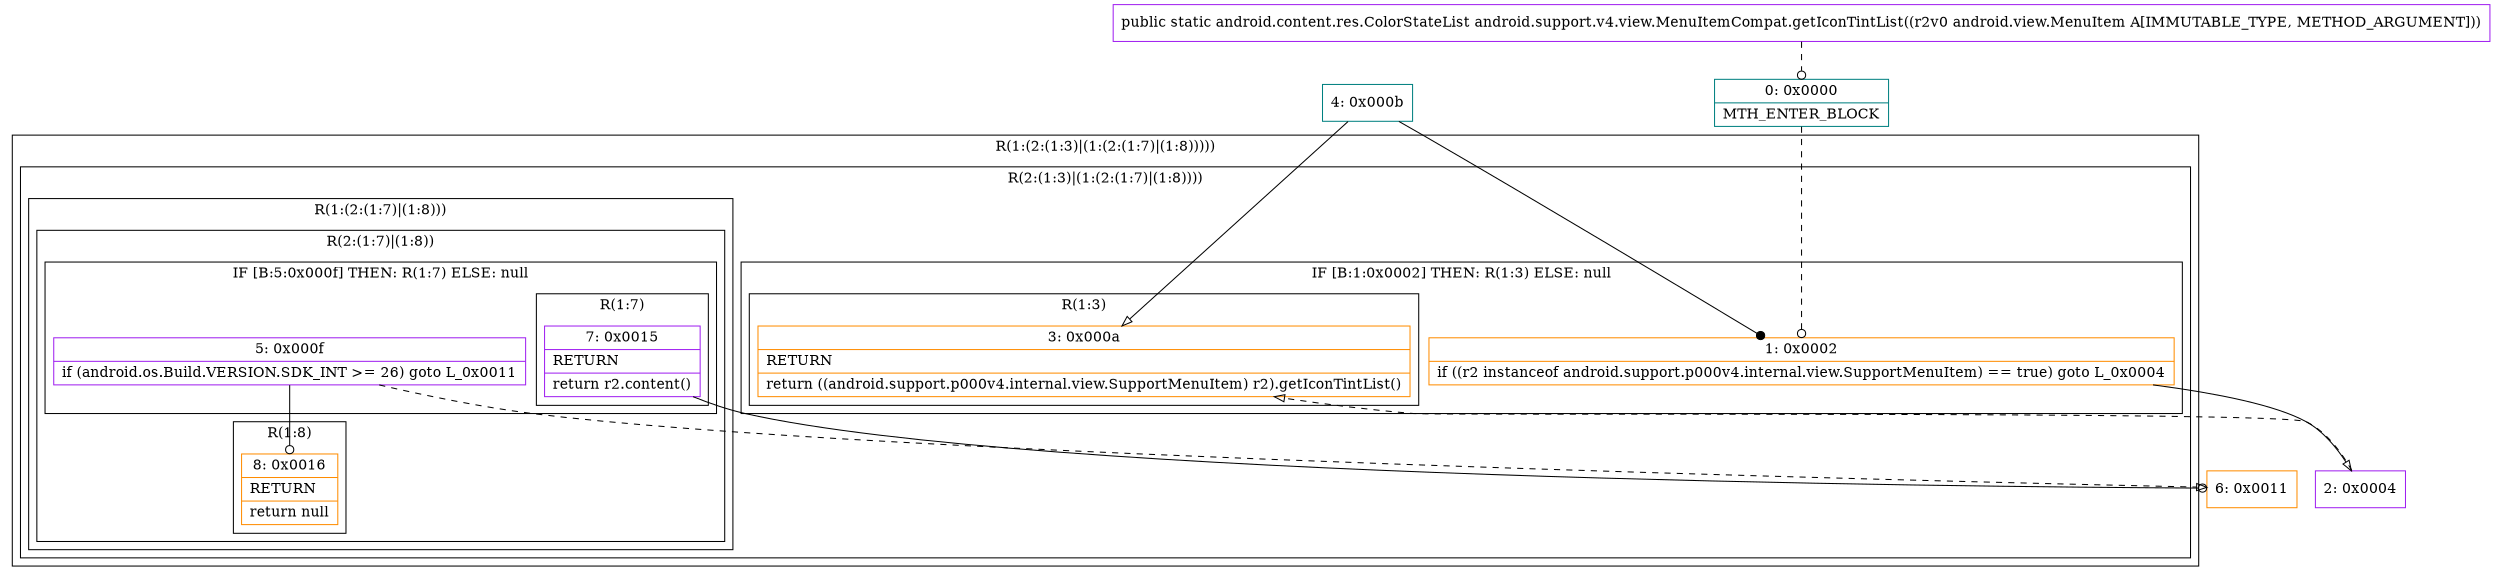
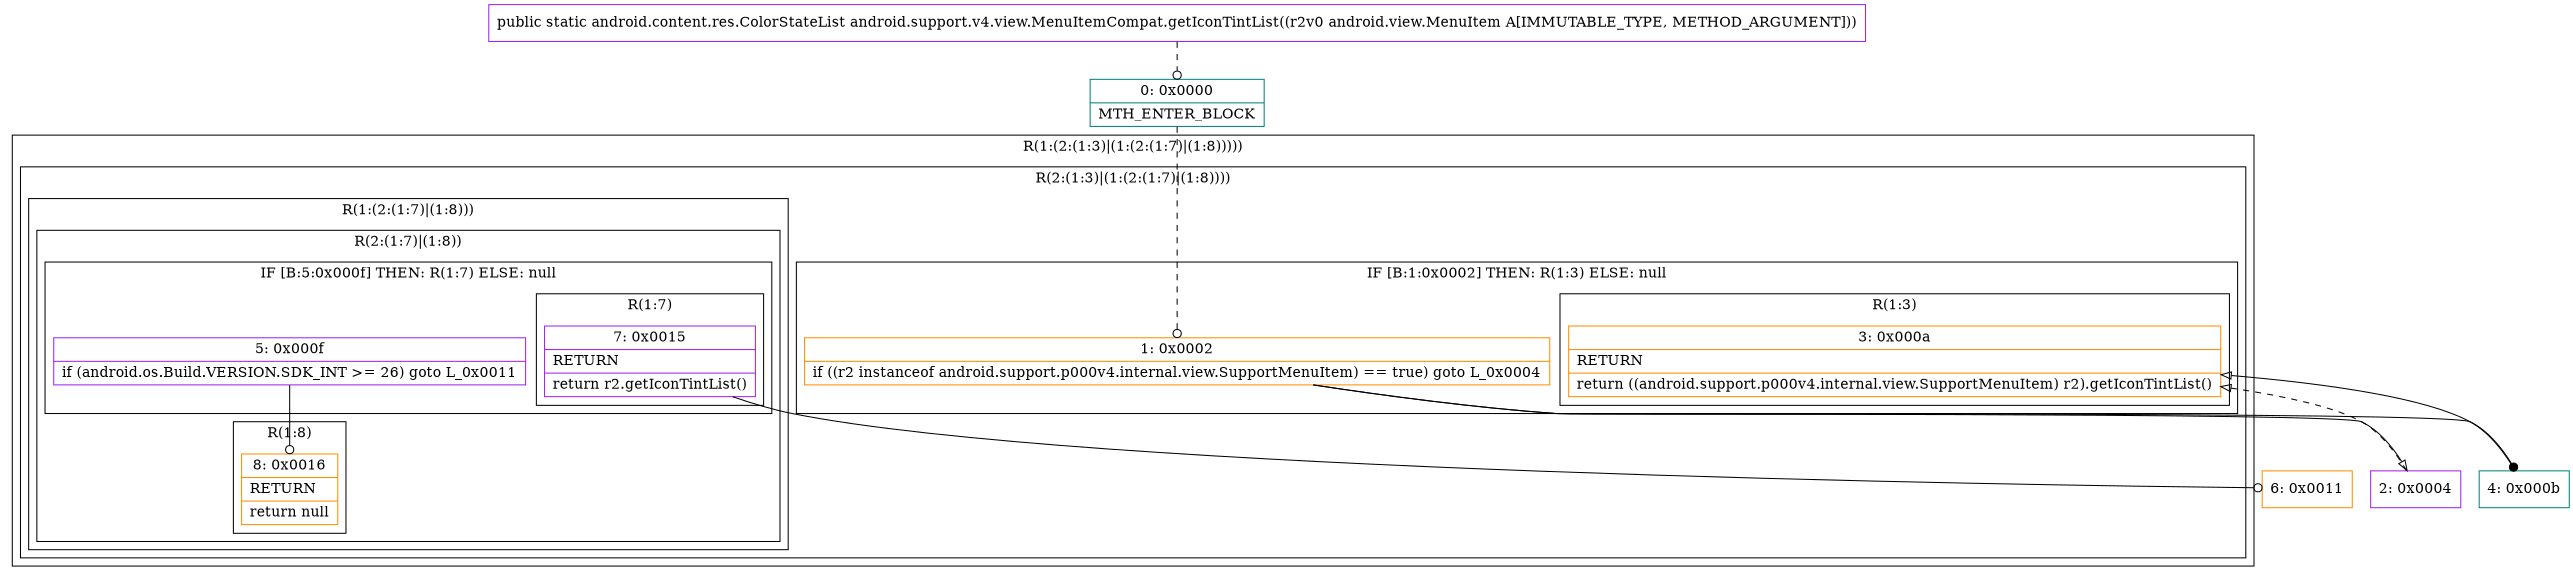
edge "4: 0x000b" -> "1: 0x0002": reversed
node "7: 0x0015": text "return r2.content()" -> "return r2.getIconTintList()"
edge "5: 0x000f" -> "6: 0x0011": removed
